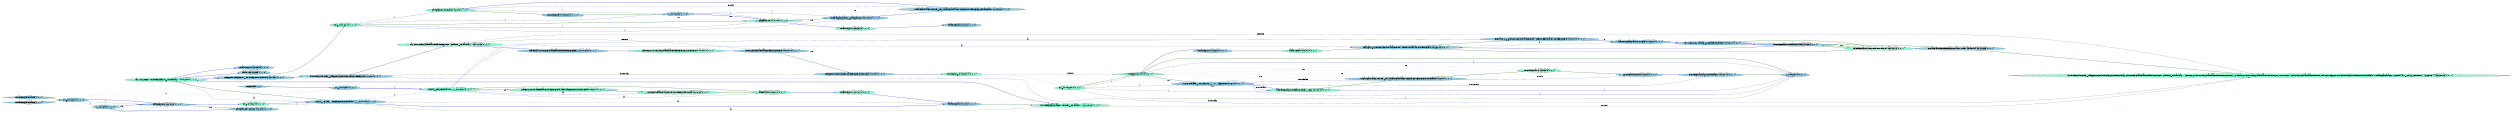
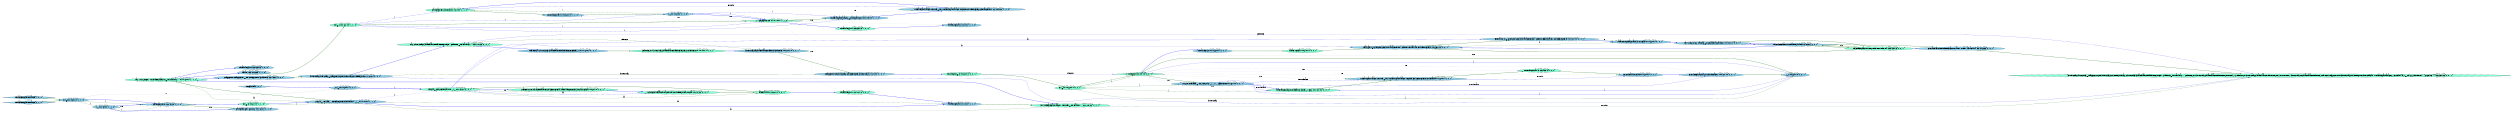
edge "j < nodeCount@@@24@@@['0', '0', '1']" -> "j++@@@25@@@['0', '0', '1']": added, label "true"
edge "int nodeCount = 2@@@22@@@['0', '0', '1']" -> "int j = 0@@@23@@@['0', '0', '1']": style dashed -> bold
